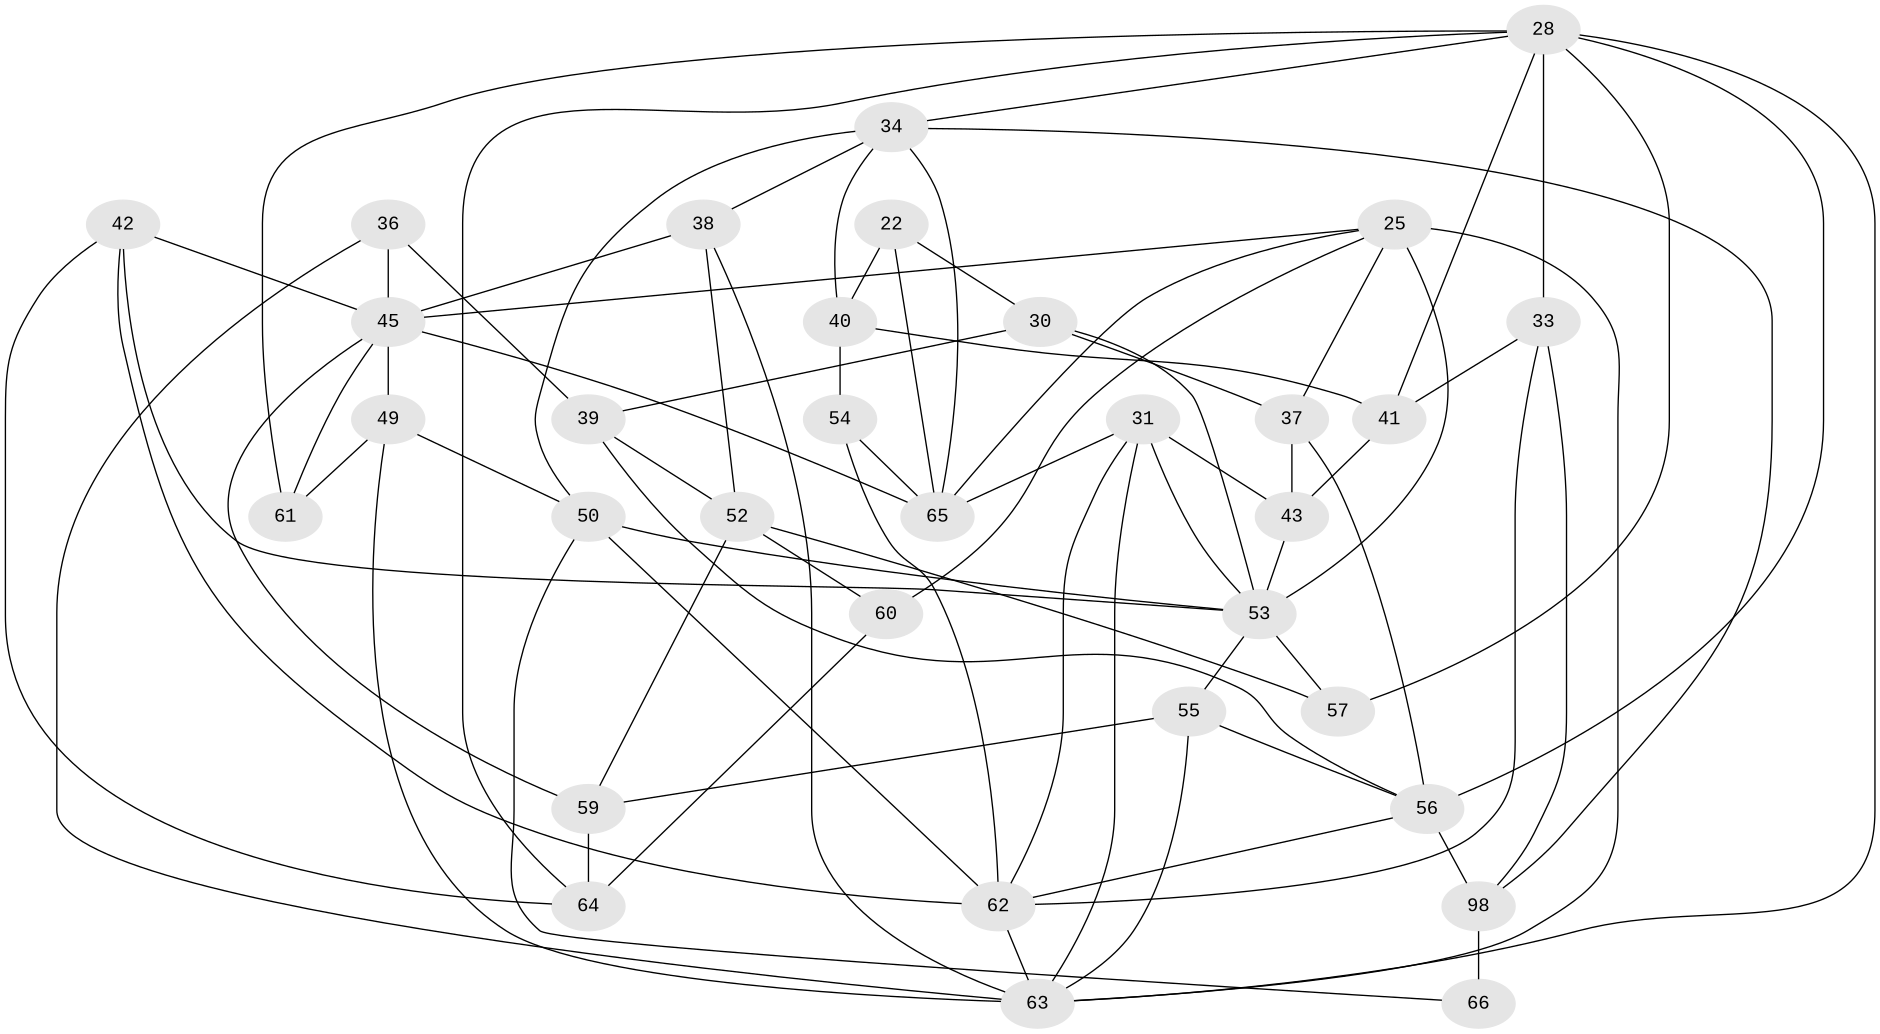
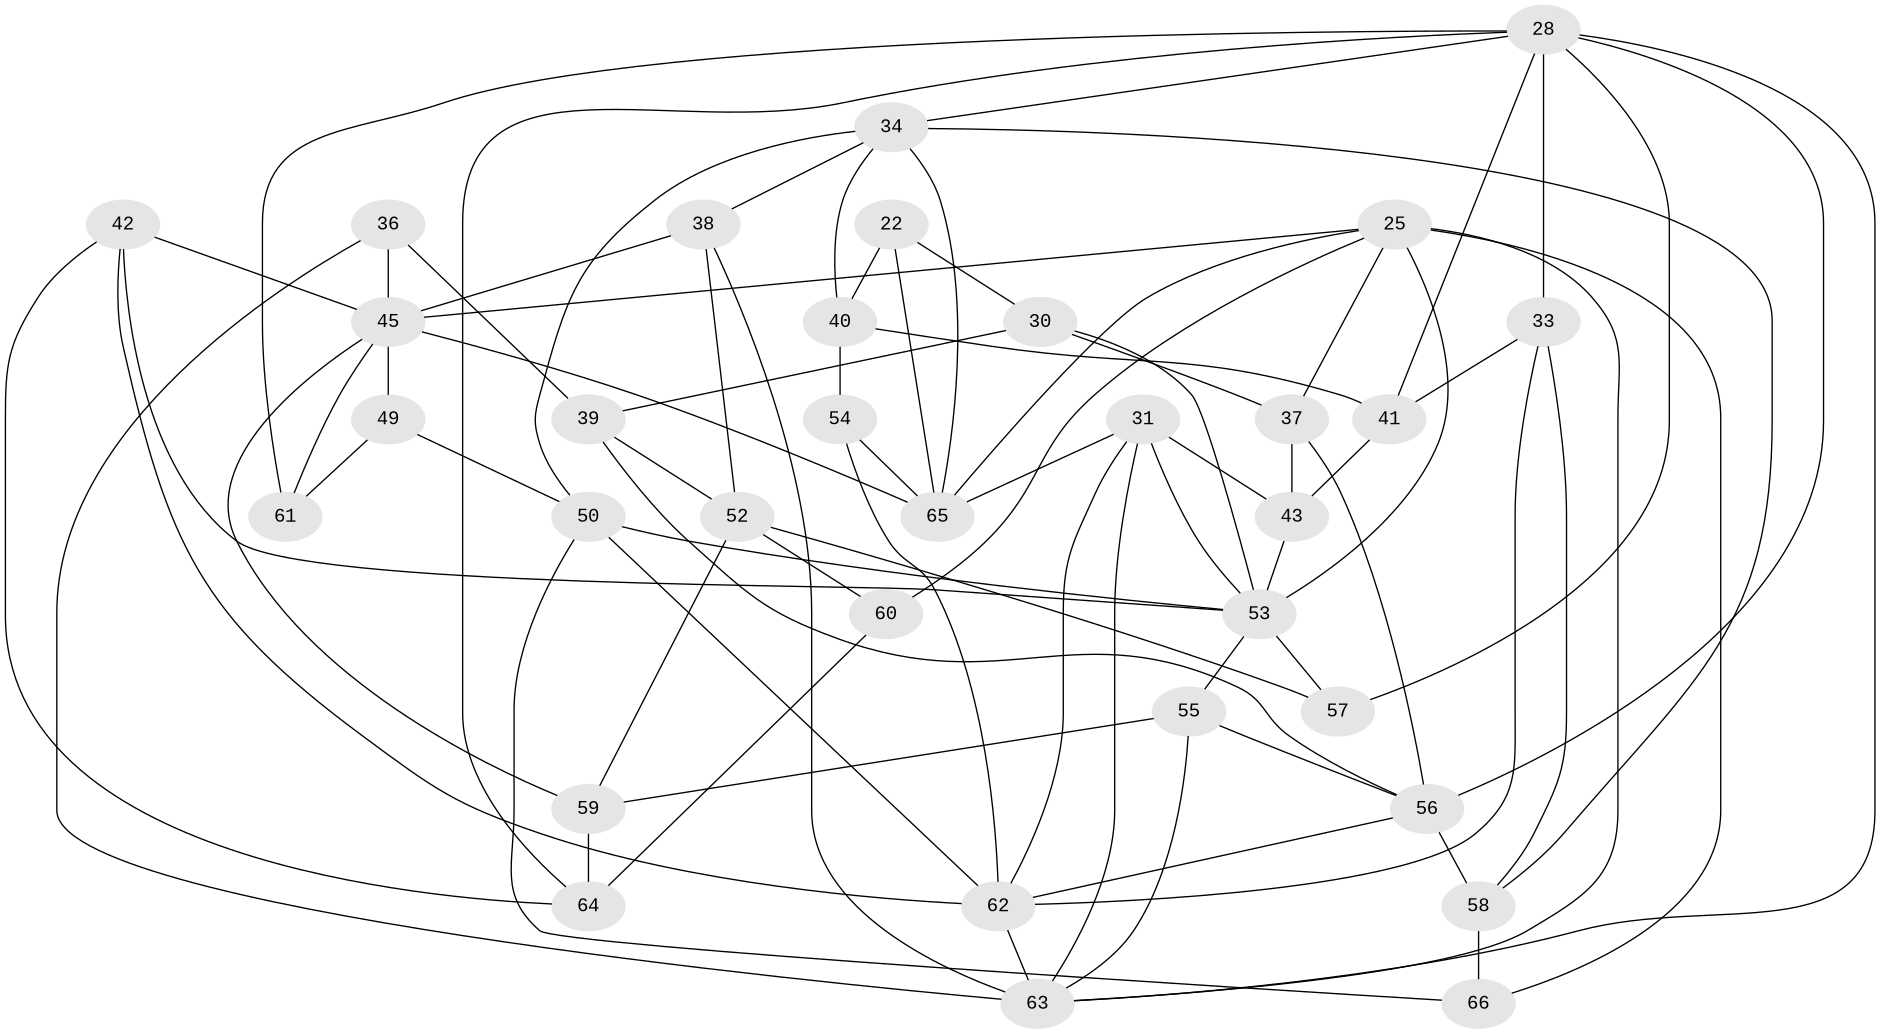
edge "25" -- "66": added
node "98": label "98" -> "58"
edge "49" -- "63": removed
